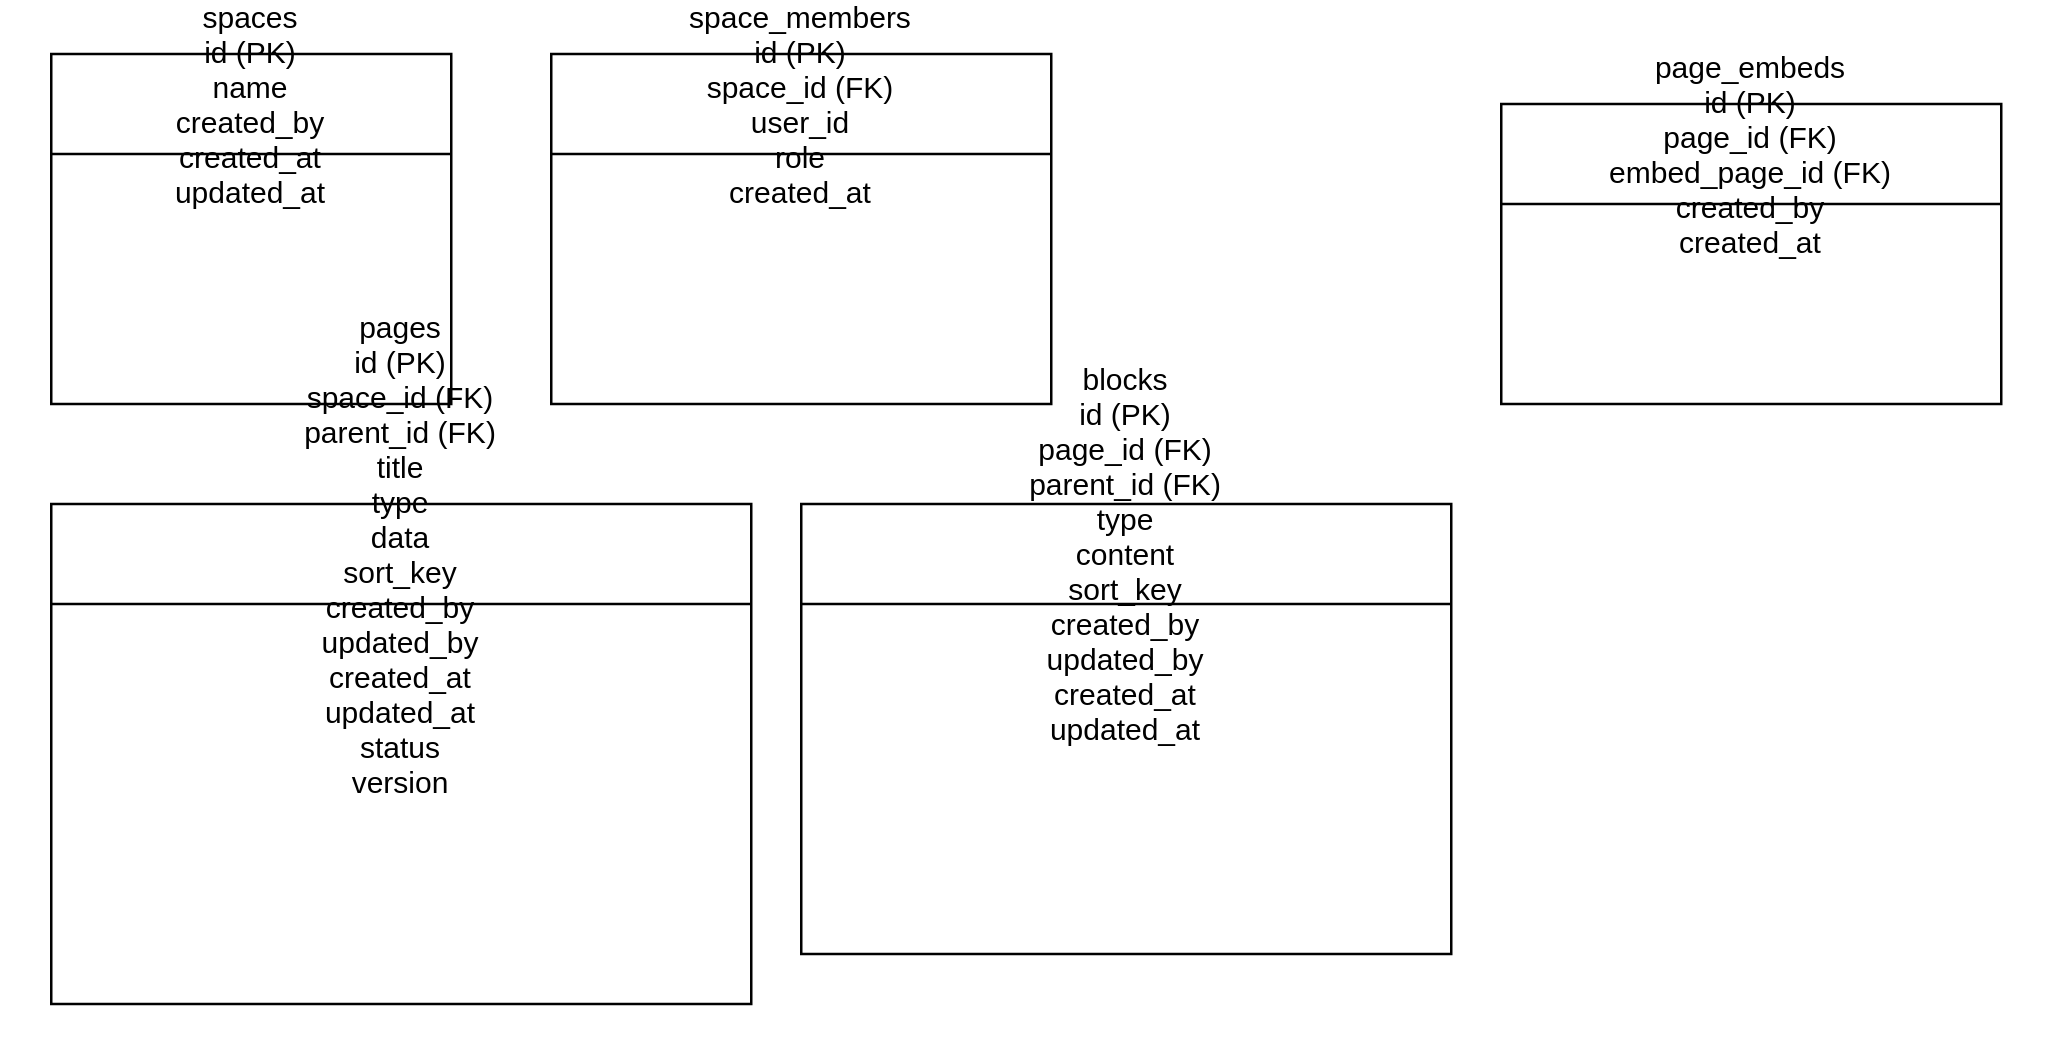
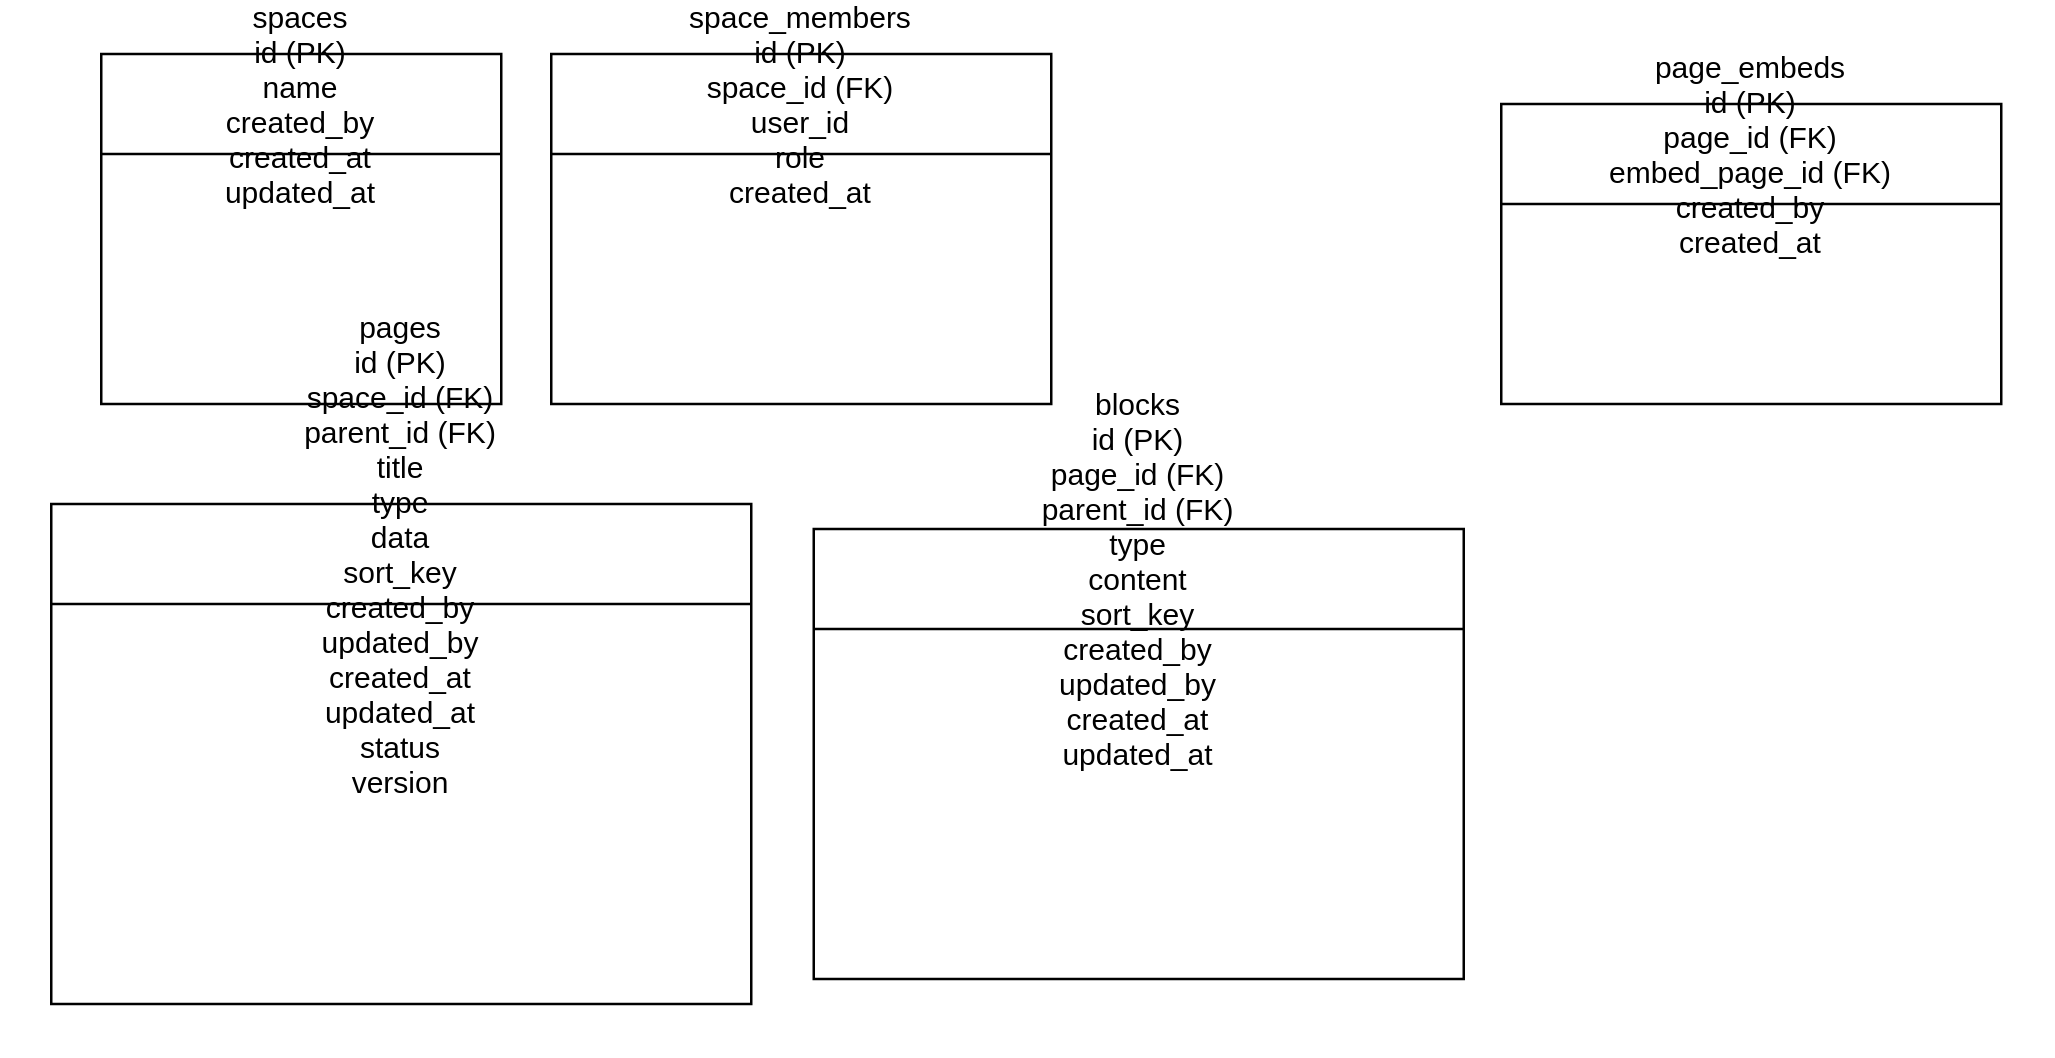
node "spaces id (PK) name created_by created_at updated_at": moved (251, 229) -> (301, 229)
node "blocks id (PK) page_id (FK) parent_id (FK) type content sort_key created_by updated_by created_at updated_at": moved (1126, 729) -> (1139, 754)
